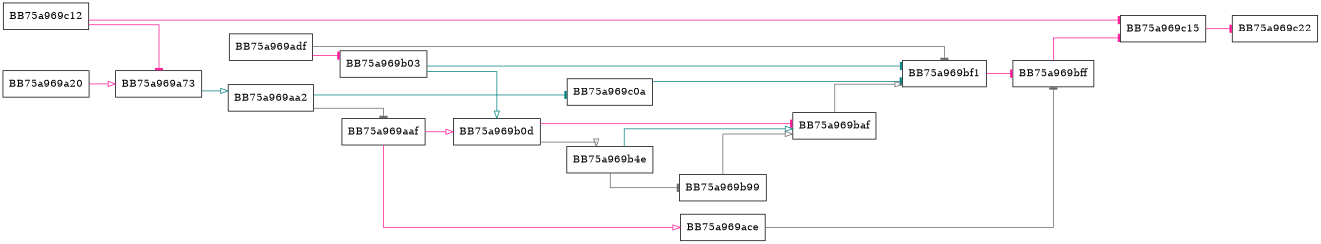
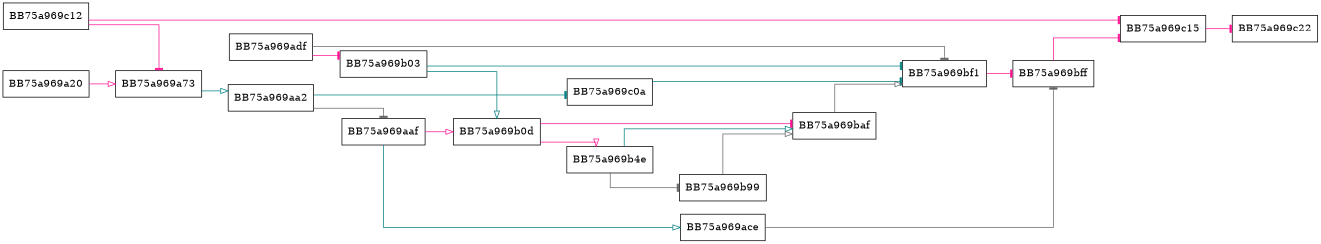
edge "BB75a969b0d" -> "BB75a969b4e": color gray40 -> deeppink
edge "BB75a969aaf" -> "BB75a969ace": color deeppink -> teal
